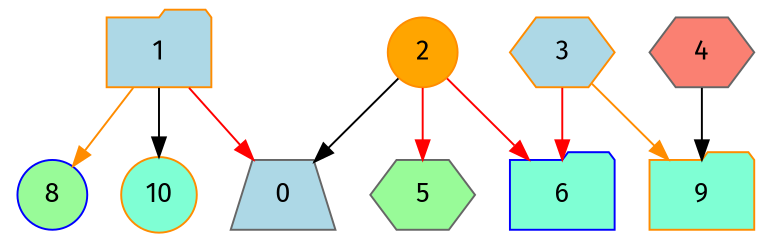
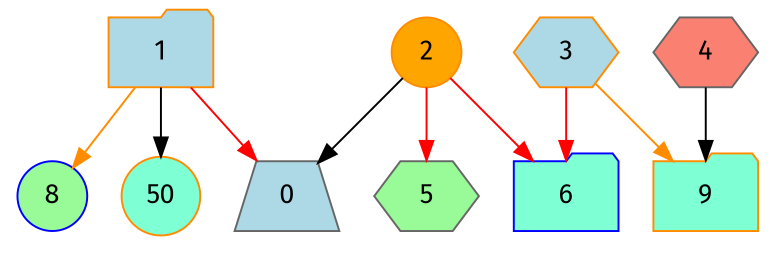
node "10": label "10" -> "50"
